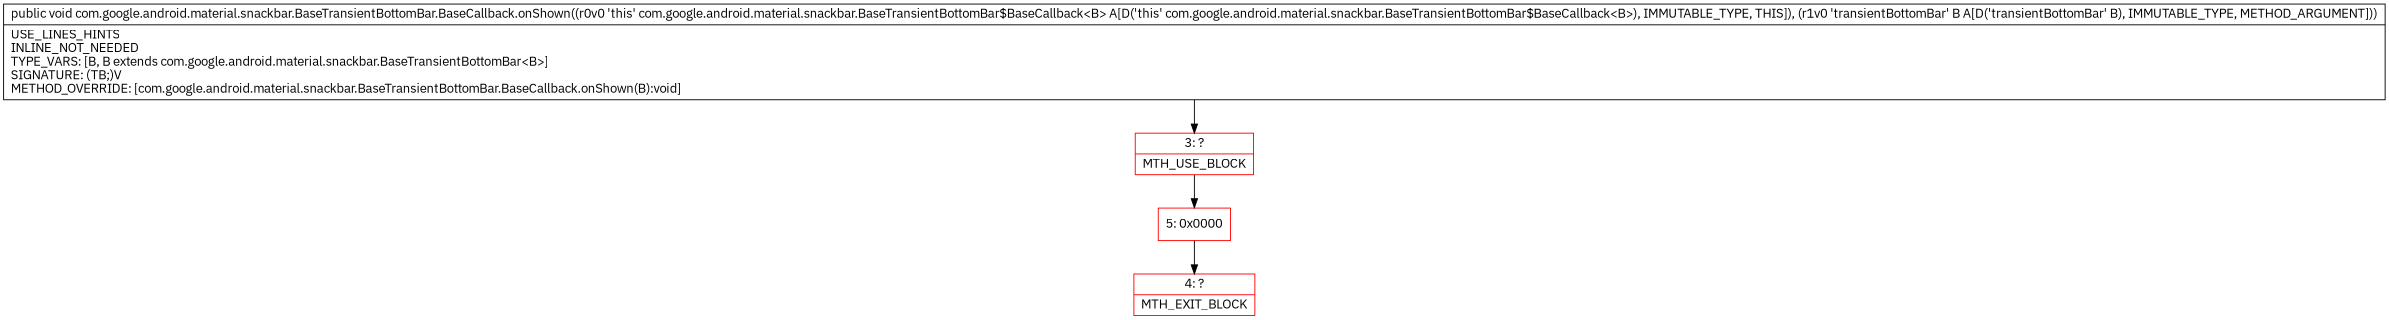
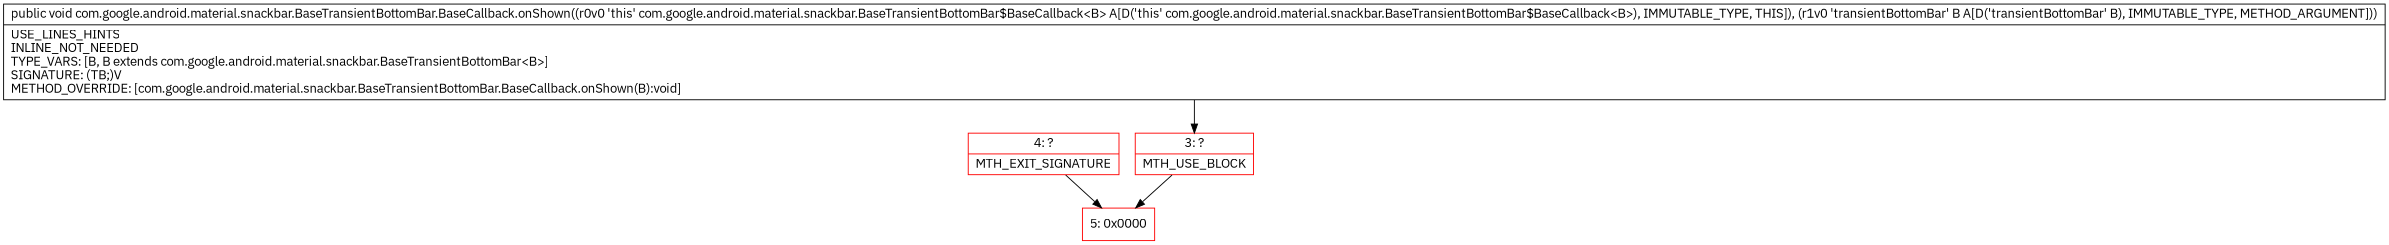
edge "5: 0x0000" -> "4: ?": reversed
node "4: ?": text "MTH_EXIT_BLOCK" -> "MTH_EXIT_SIGNATURE"
